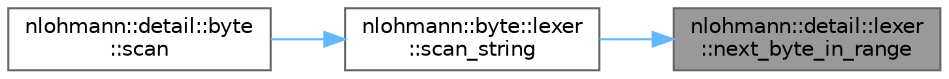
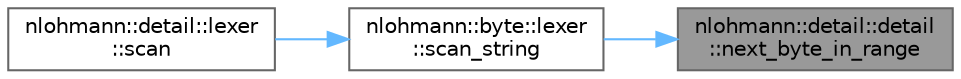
node "nlohmann::detail::byte ::scan": label "nlohmann::detail::byte ::scan" -> "nlohmann::detail::lexer ::scan"
node "nlohmann::detail::lexer ::next_byte_in_range": label "nlohmann::detail::lexer ::next_byte_in_range" -> "nlohmann::detail::detail ::next_byte_in_range"
